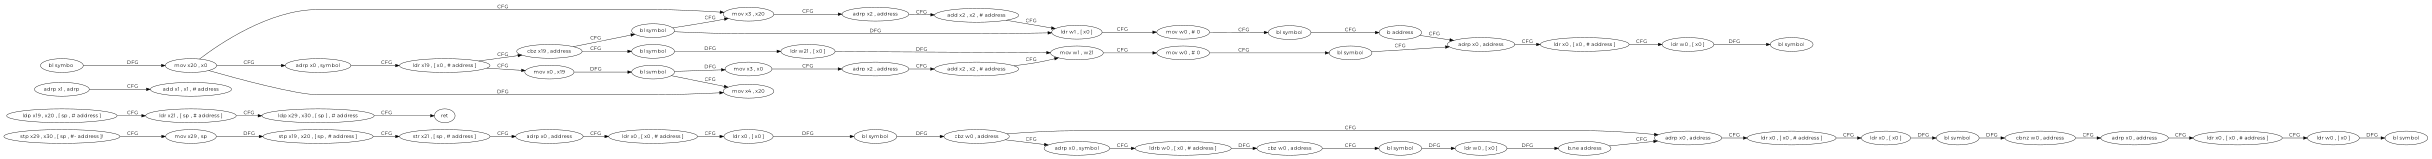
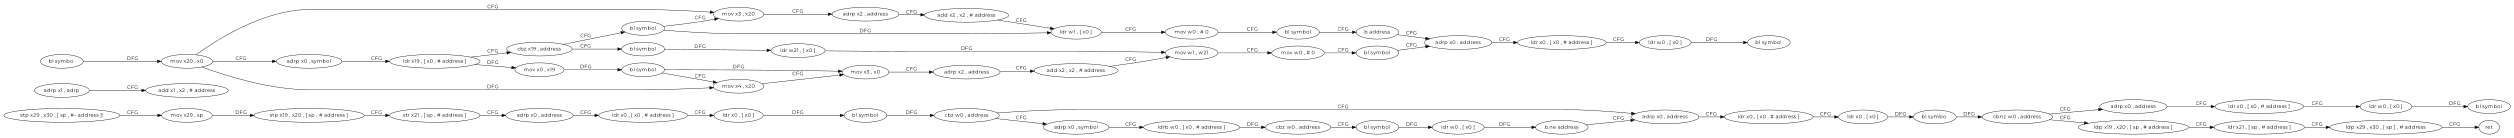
edge "ldr x19 , [ x0 , # address ]" -> "mov x0 , x19": label "CFG" -> "DFG"
edge "mov x4 , x20" -> "mov x3 , x0": added, label "CFG"
node "add x1 , x1 , # address": label "add x1 , x1 , # address" -> "add x1 , x2 , # address"
edge "cbnz w0 , address" -> "ldp x19 , x20 , [ sp , # address ]": added, label "CFG"
